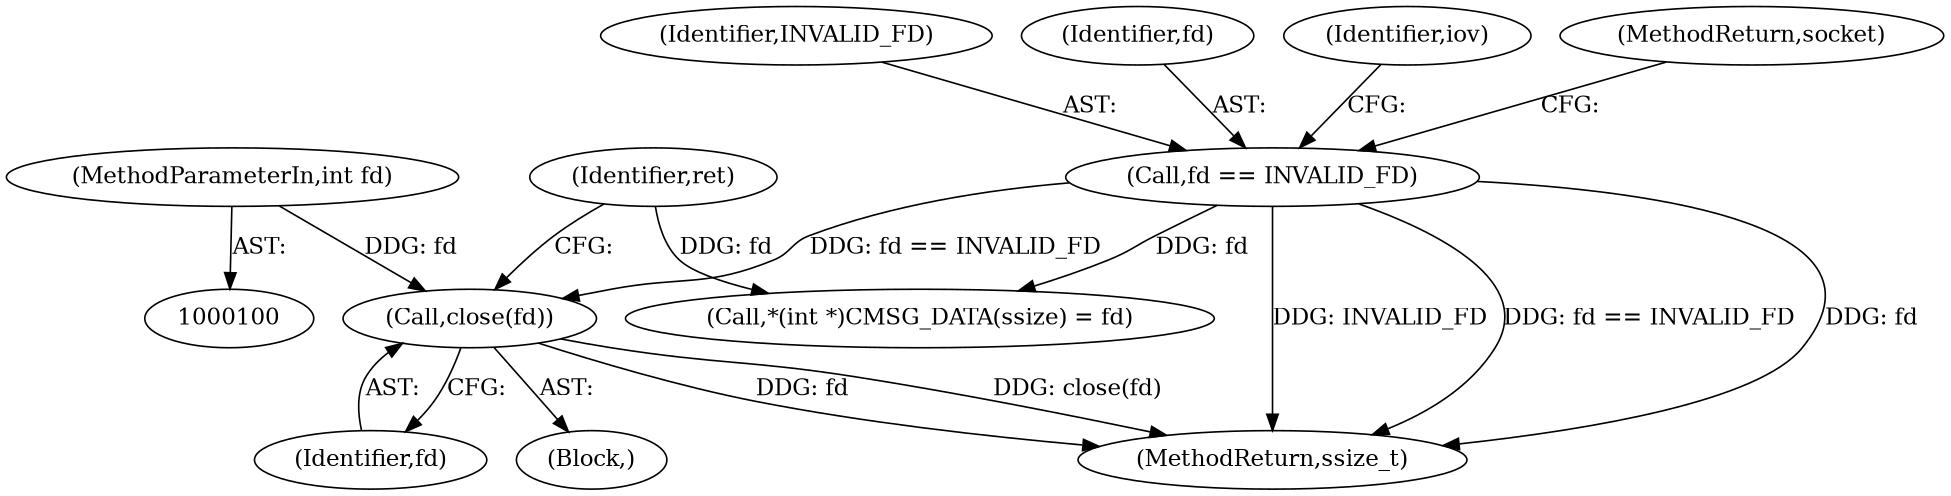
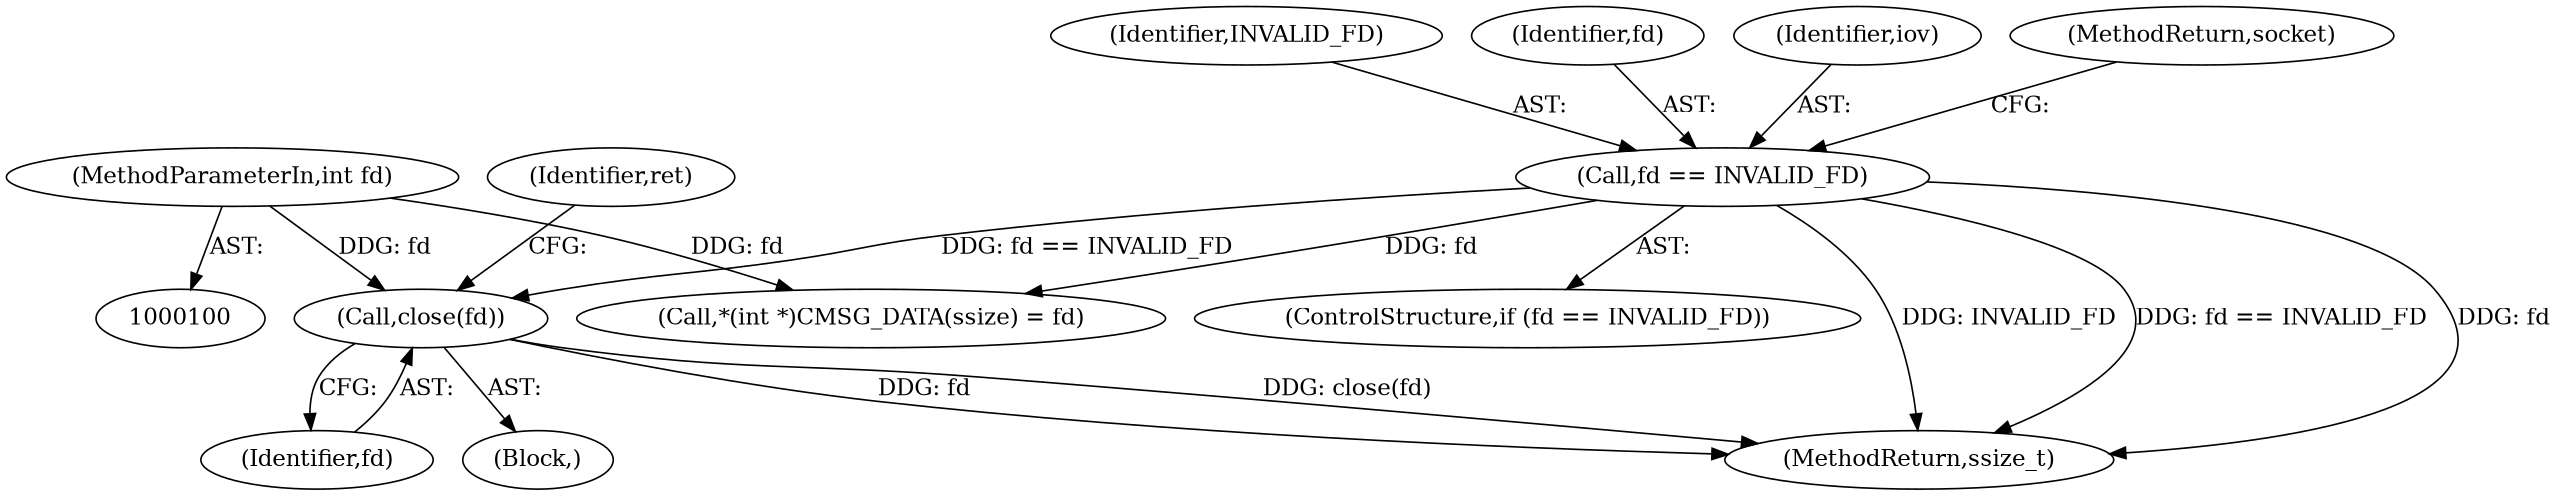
edge "(Identifier,iov)" -> "(Call,fd == INVALID_FD)": label "CFG: " -> "AST: "
edge "(Identifier,ret)" -> "(Call,*(int *)CMSG_DATA(ssize) = fd)": now "(MethodParameterIn,int fd)" -> "(Call,*(int *)CMSG_DATA(ssize) = fd)"
node "(ControlStructure,if (fd == INVALID_FD))": added
